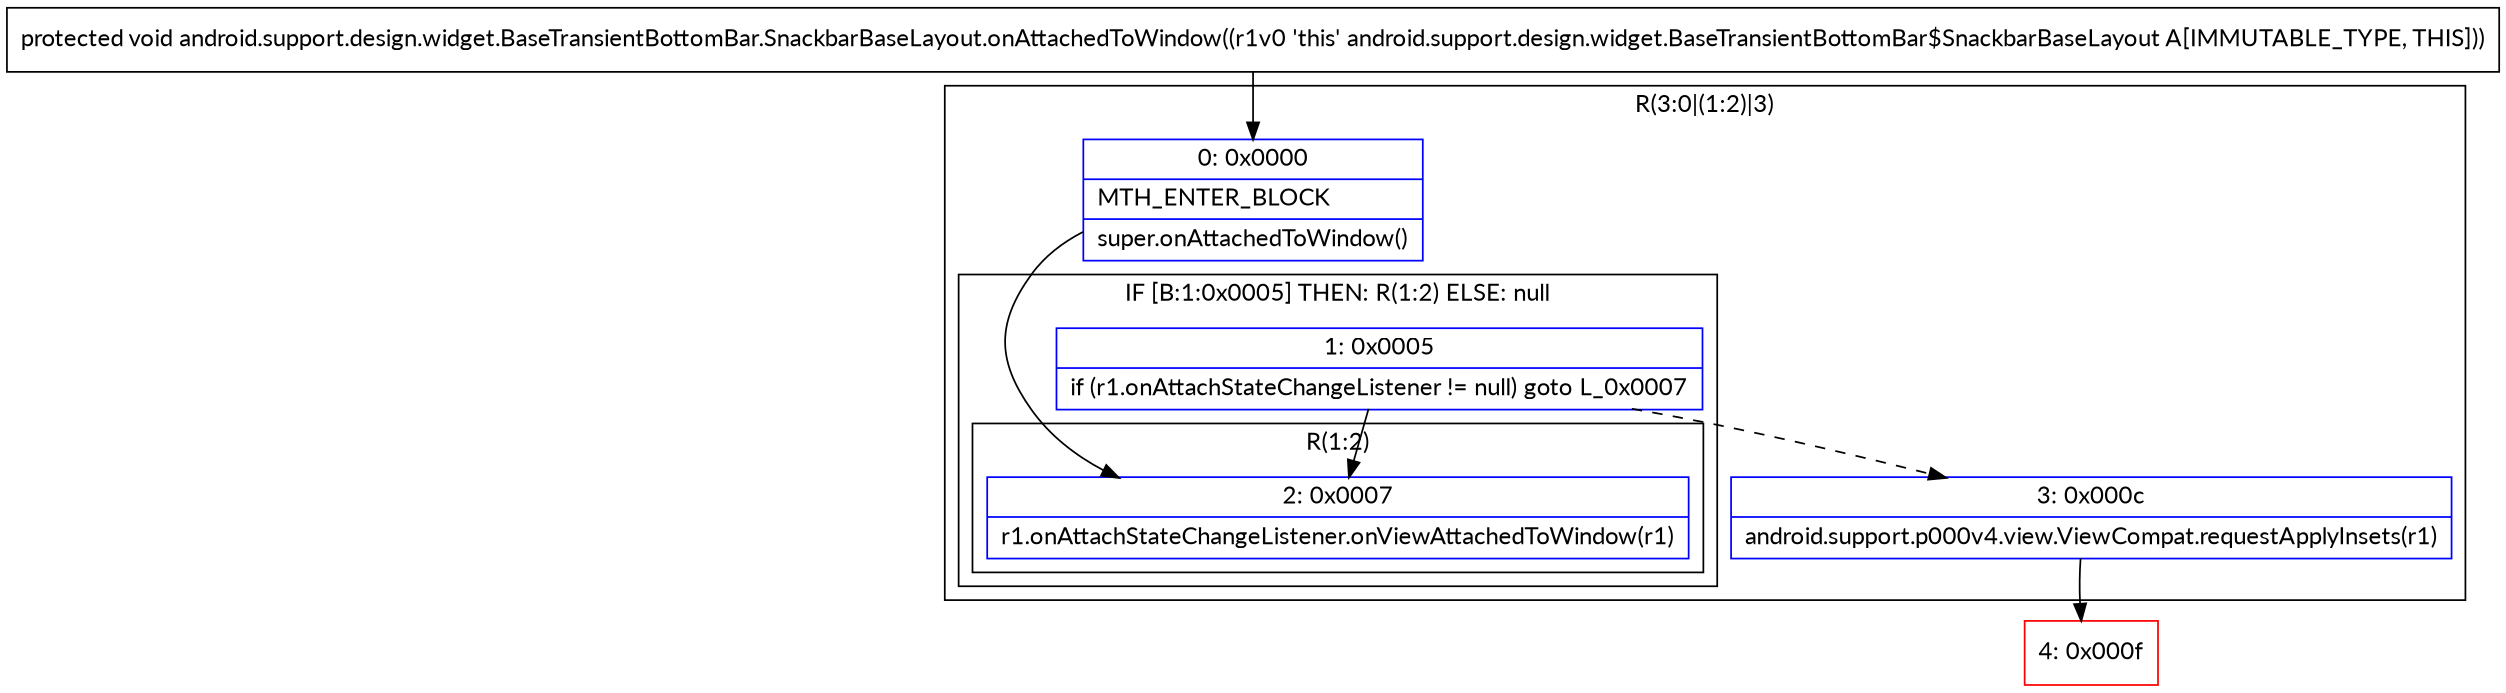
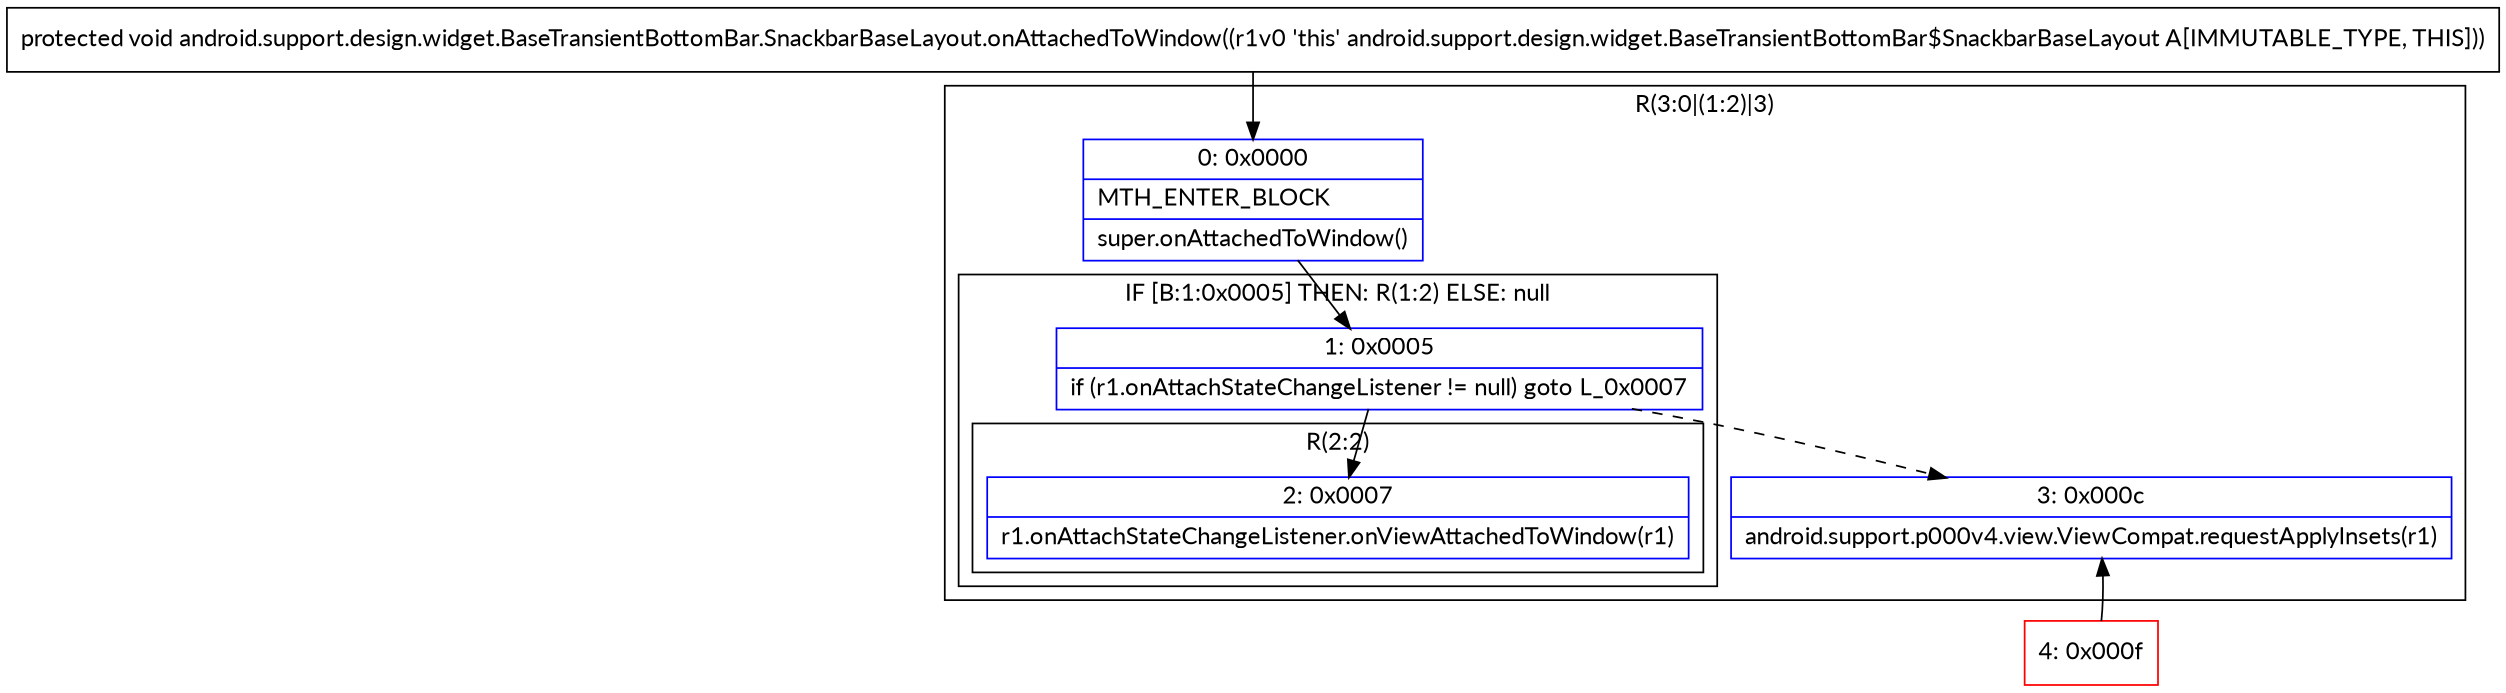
edge "0: 0x0000" -> "2: 0x0007": now "0: 0x0000" -> "1: 0x0005"
cluster "R(1:2)": label "R(1:2)" -> "R(2:2)"
edge "3: 0x000c" -> "4: 0x000f": reversed
